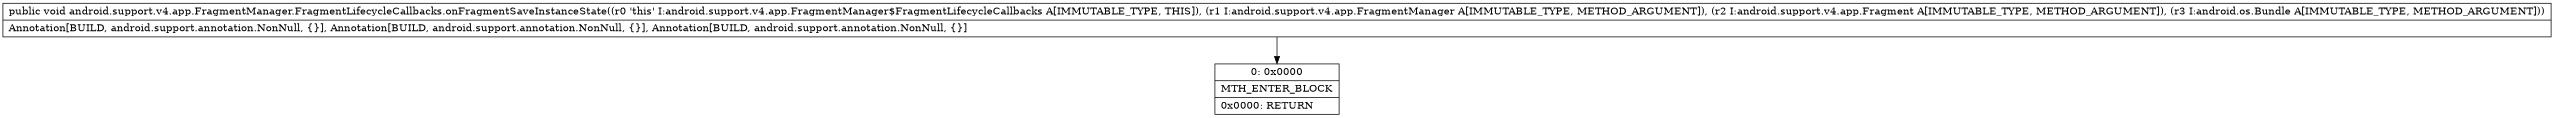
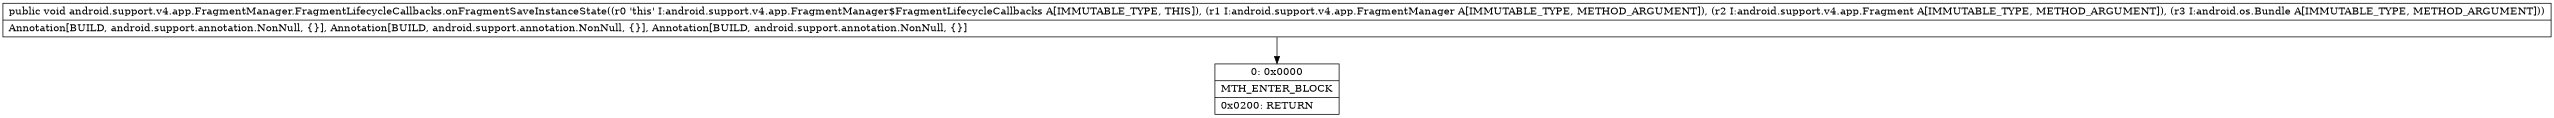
node "0: 0x0000": text "0x0000: RETURN" -> "0x0200: RETURN"
